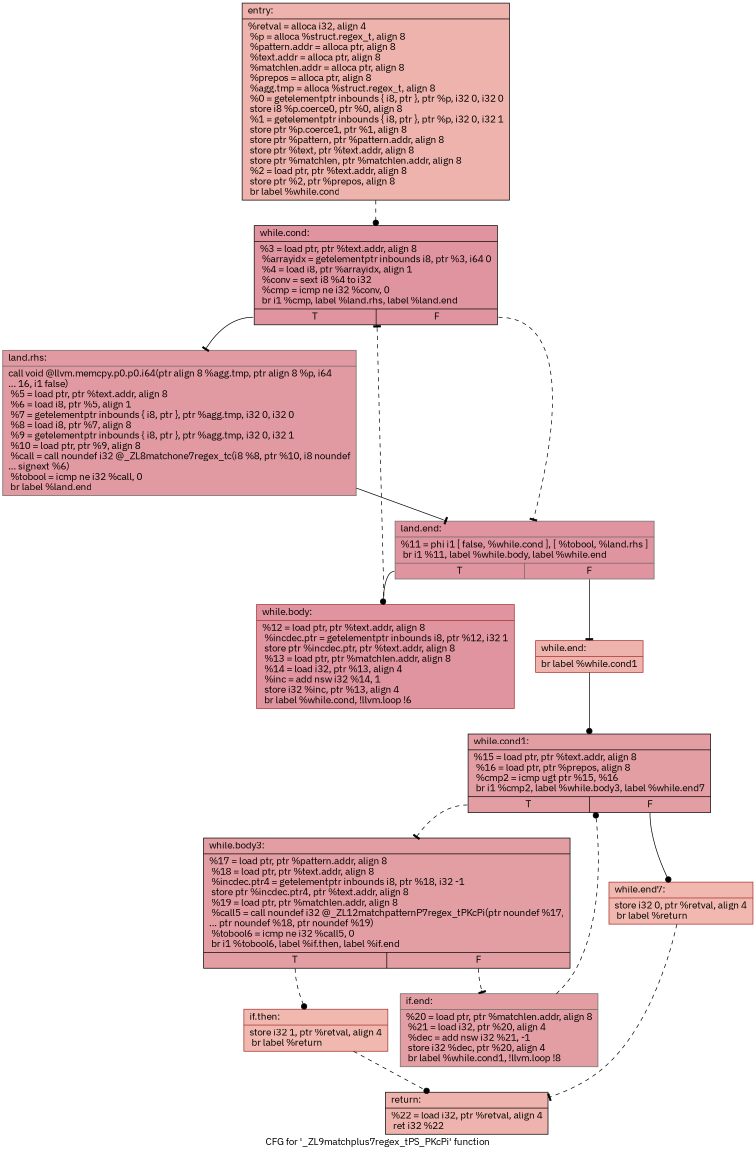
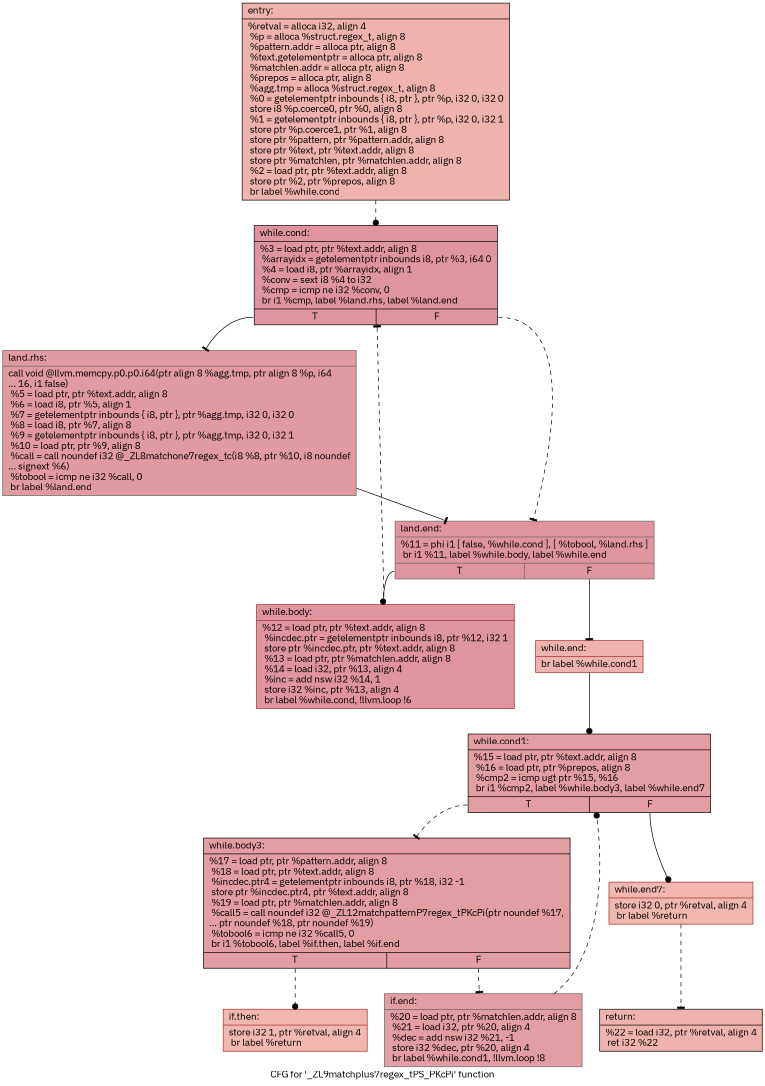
node "entry:": text "%text.addr = alloca ptr, align 8" -> "%text.getelementptr = alloca ptr, align 8"
edge "if.then:" -> "return:": removed
